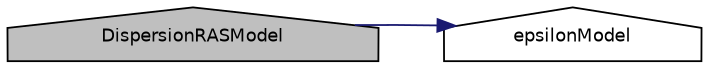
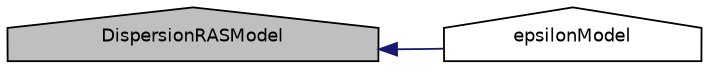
edge "DispersionRASModel" -> "epsilonModel": reversed
